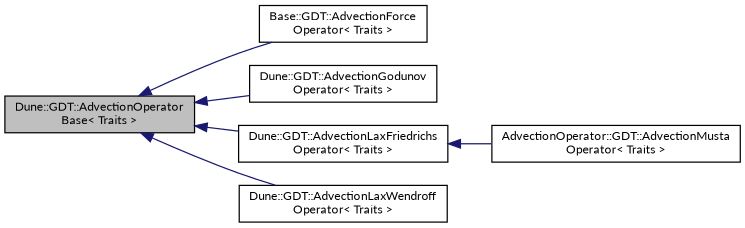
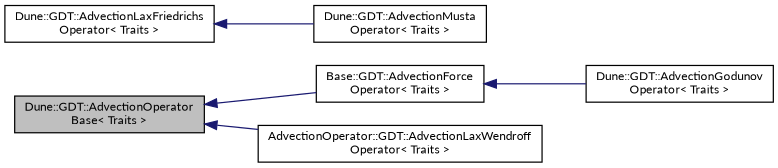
edge "Dune::GDT::AdvectionGodunov Operator< Traits >" -> "Dune::GDT::AdvectionOperator Base< Traits >": now "Dune::GDT::AdvectionGodunov Operator< Traits >" -> "Base::GDT::AdvectionForce Operator< Traits >"
edge "Dune::GDT::AdvectionLaxFriedrichs Operator< Traits >" -> "Dune::GDT::AdvectionOperator Base< Traits >": removed
node "AdvectionOperator::GDT::AdvectionMusta Operator< Traits >": label "AdvectionOperator::GDT::AdvectionMusta Operator< Traits >" -> "Dune::GDT::AdvectionMusta Operator< Traits >"
node "Dune::GDT::AdvectionLaxWendroff Operator< Traits >": label "Dune::GDT::AdvectionLaxWendroff Operator< Traits >" -> "AdvectionOperator::GDT::AdvectionLaxWendroff Operator< Traits >"
